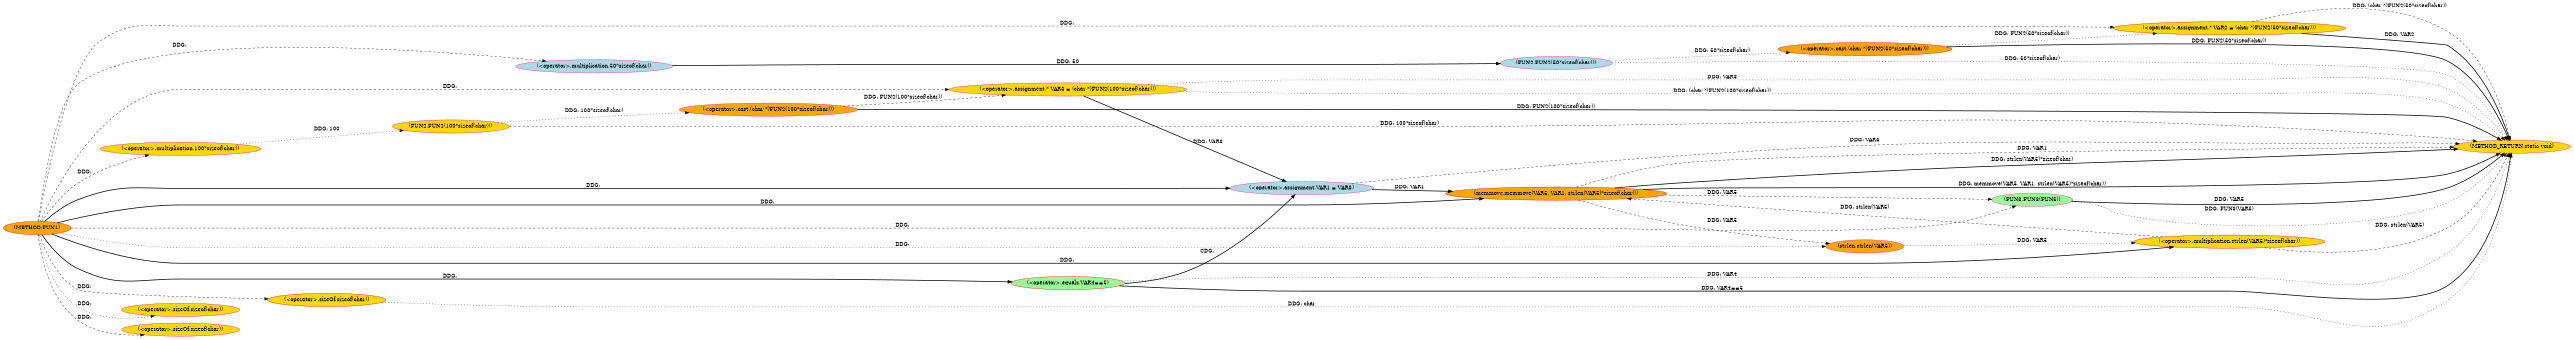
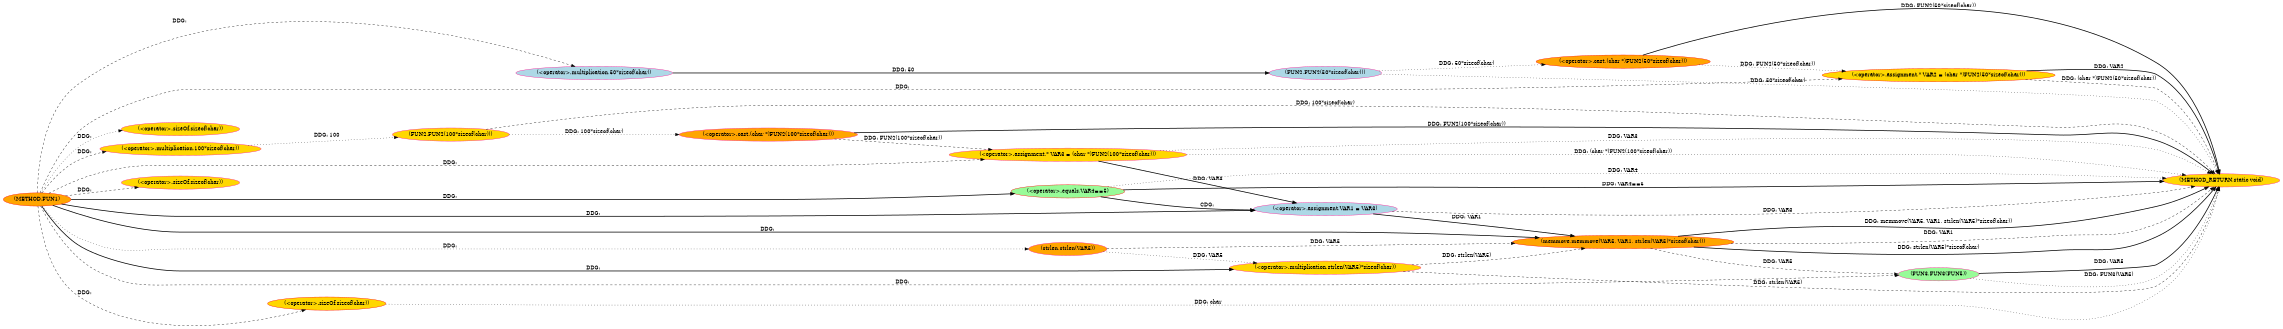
edge "(memmove,memmove(VAR5, VAR1, strlen(VAR5)*sizeof(char)))" -> "(strlen,strlen(VAR5))": reversed
node "(<operator>.multiplication,strlen(VAR5)*sizeof(char))": color red -> deeppink
